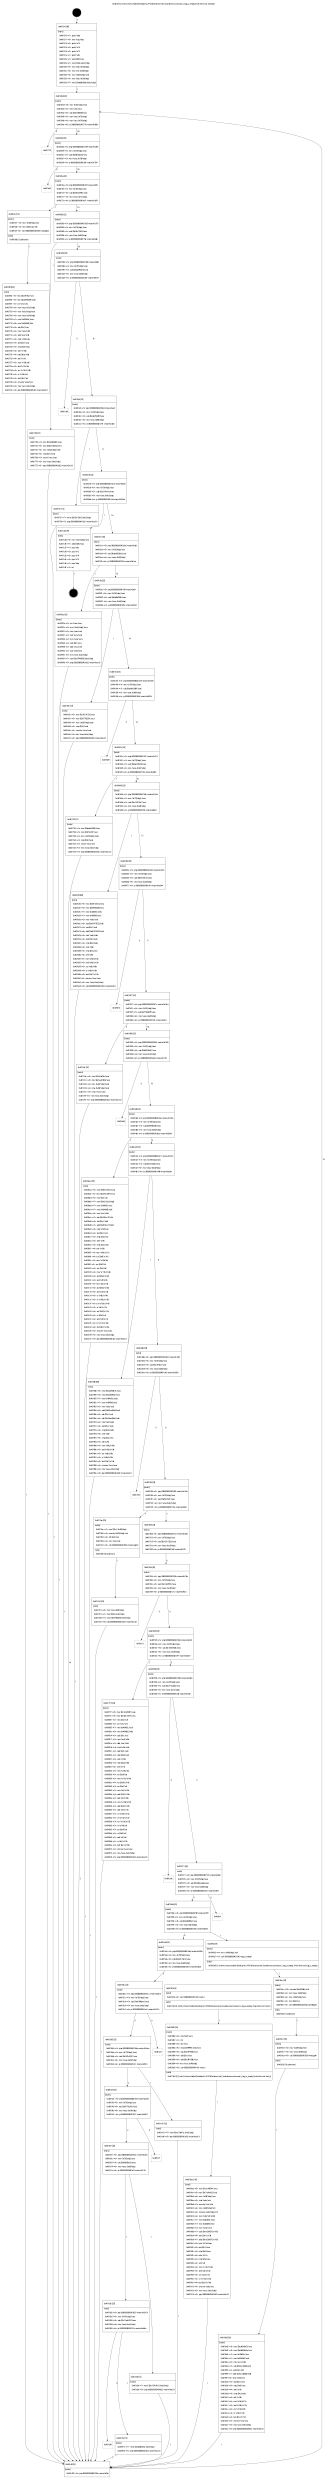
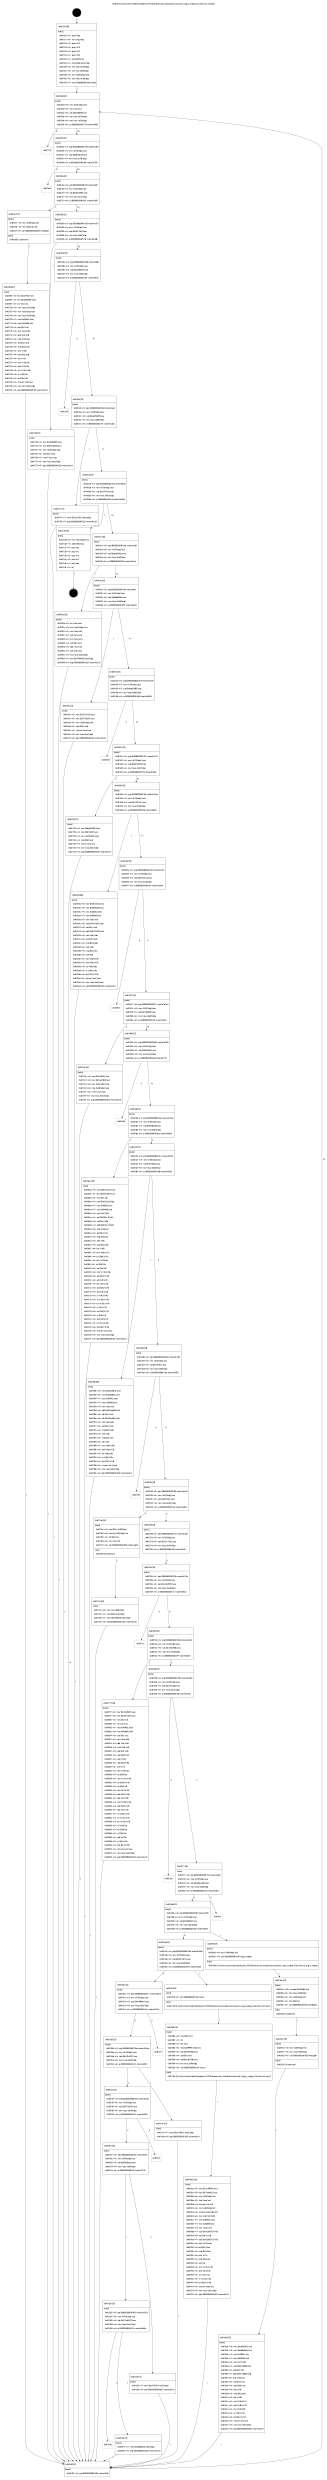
edge "0x4015a3 [25]" -> "0x40187d [5]": added, label "1"
